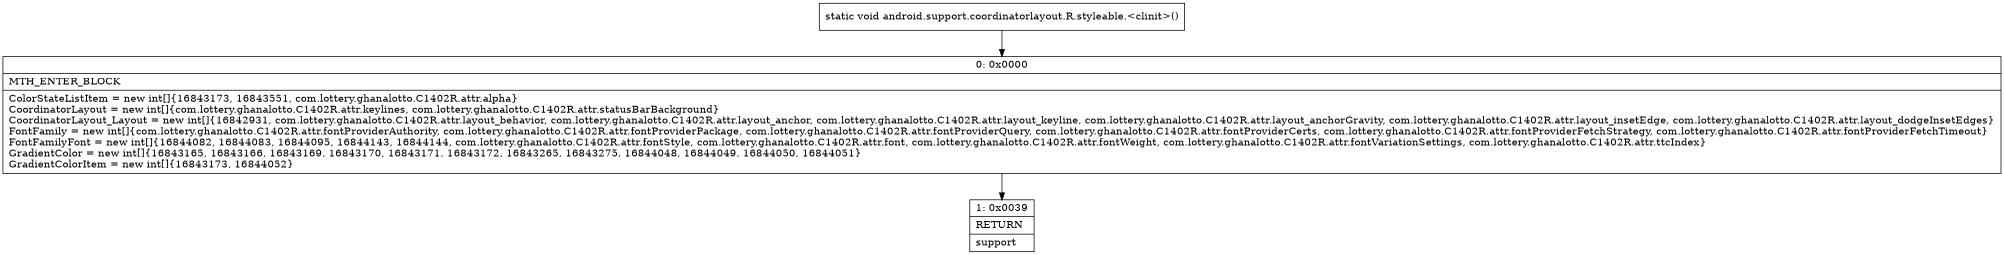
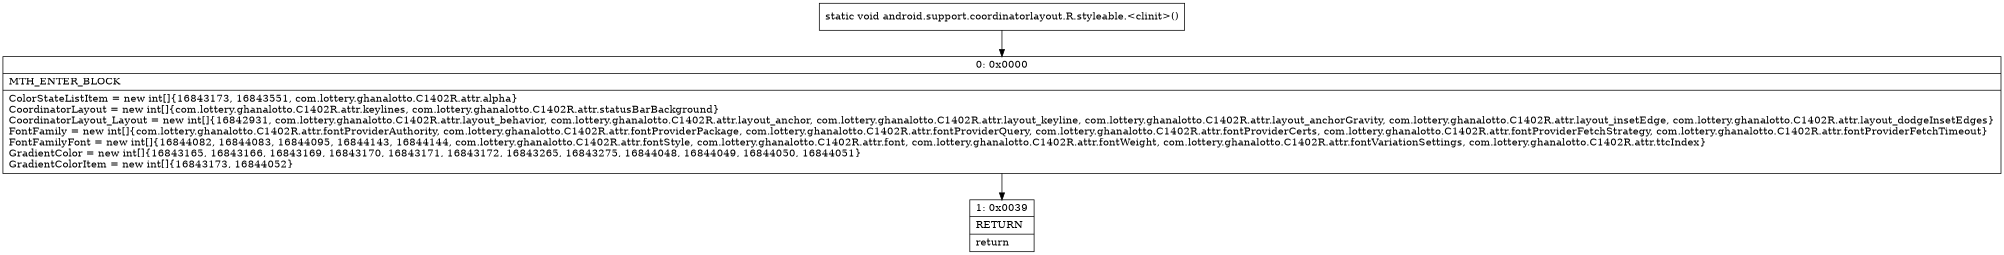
node "1: 0x0039": text "support" -> "return"
